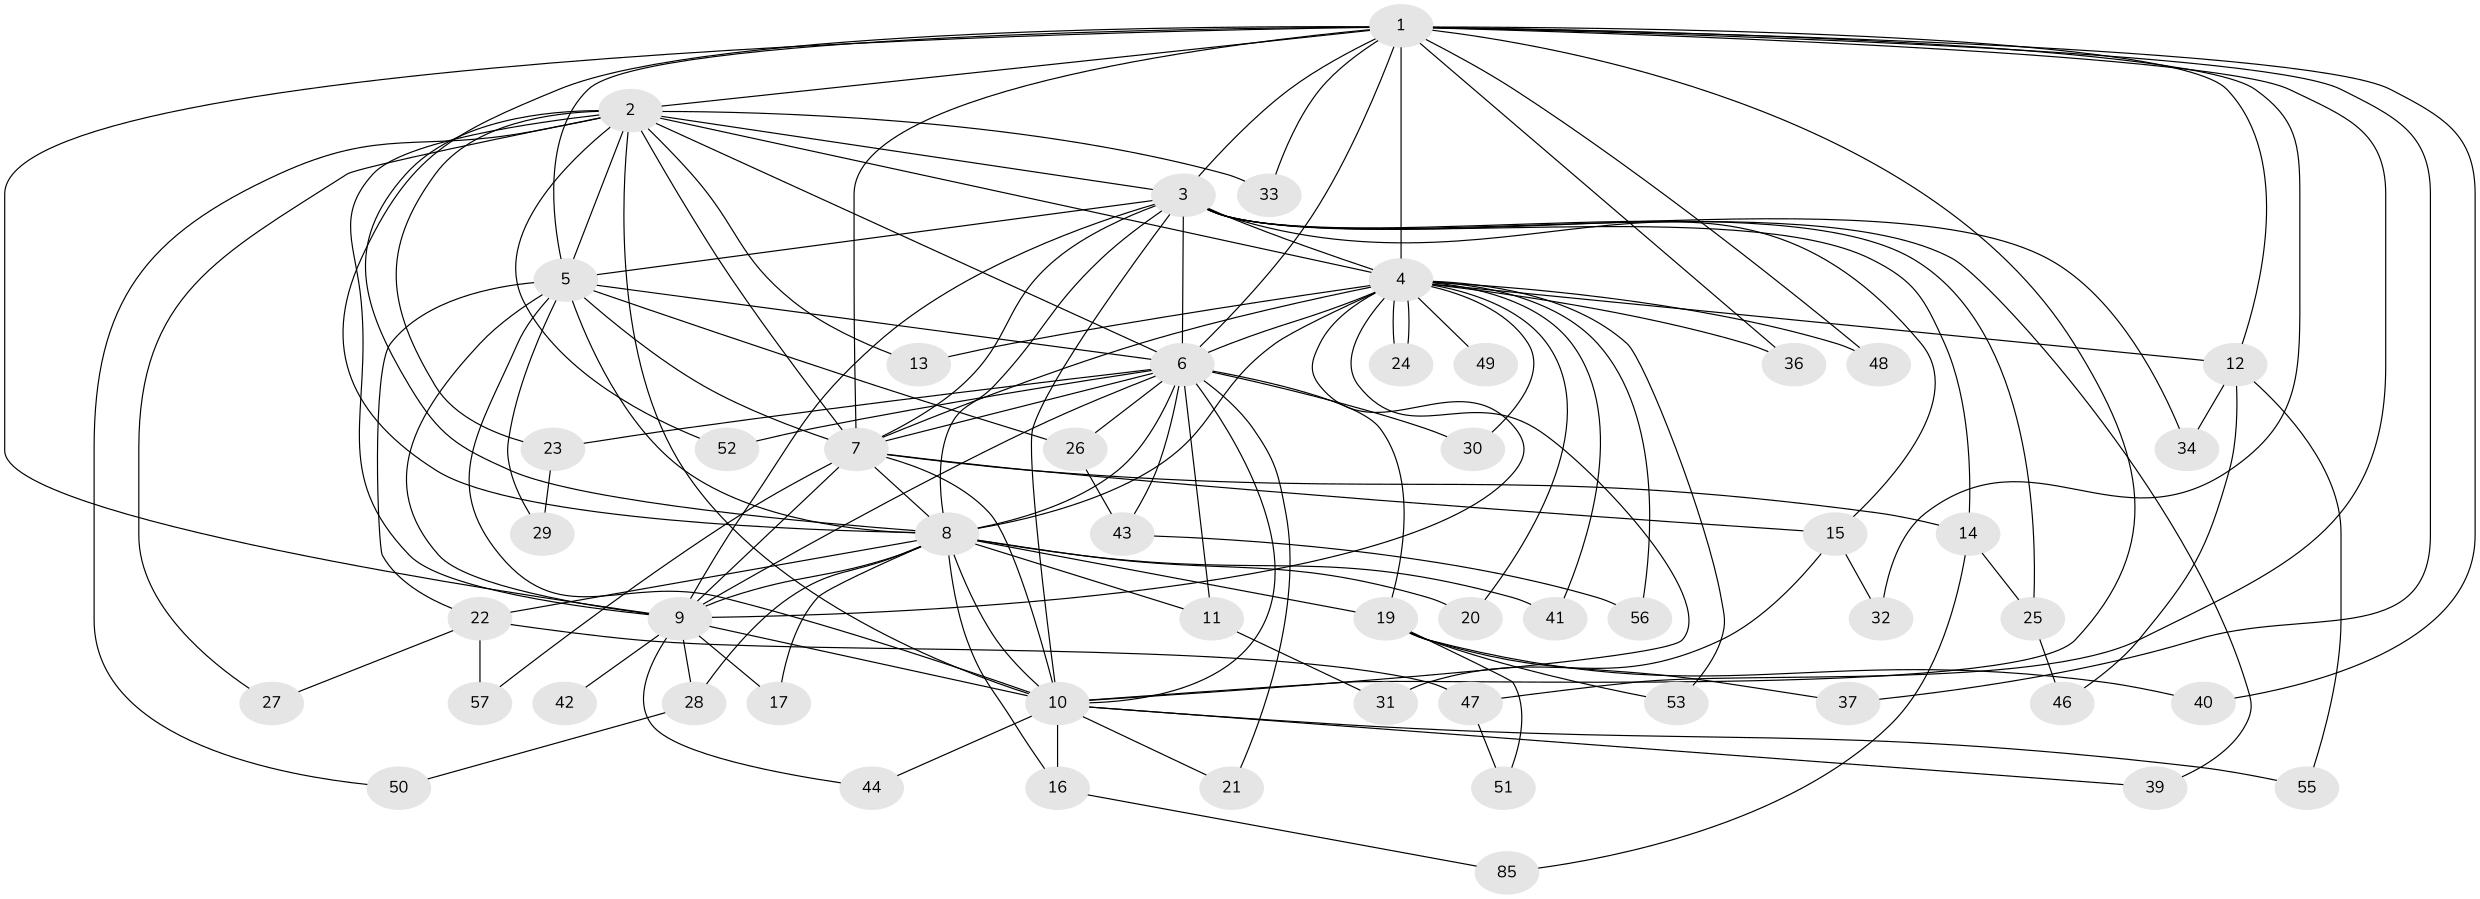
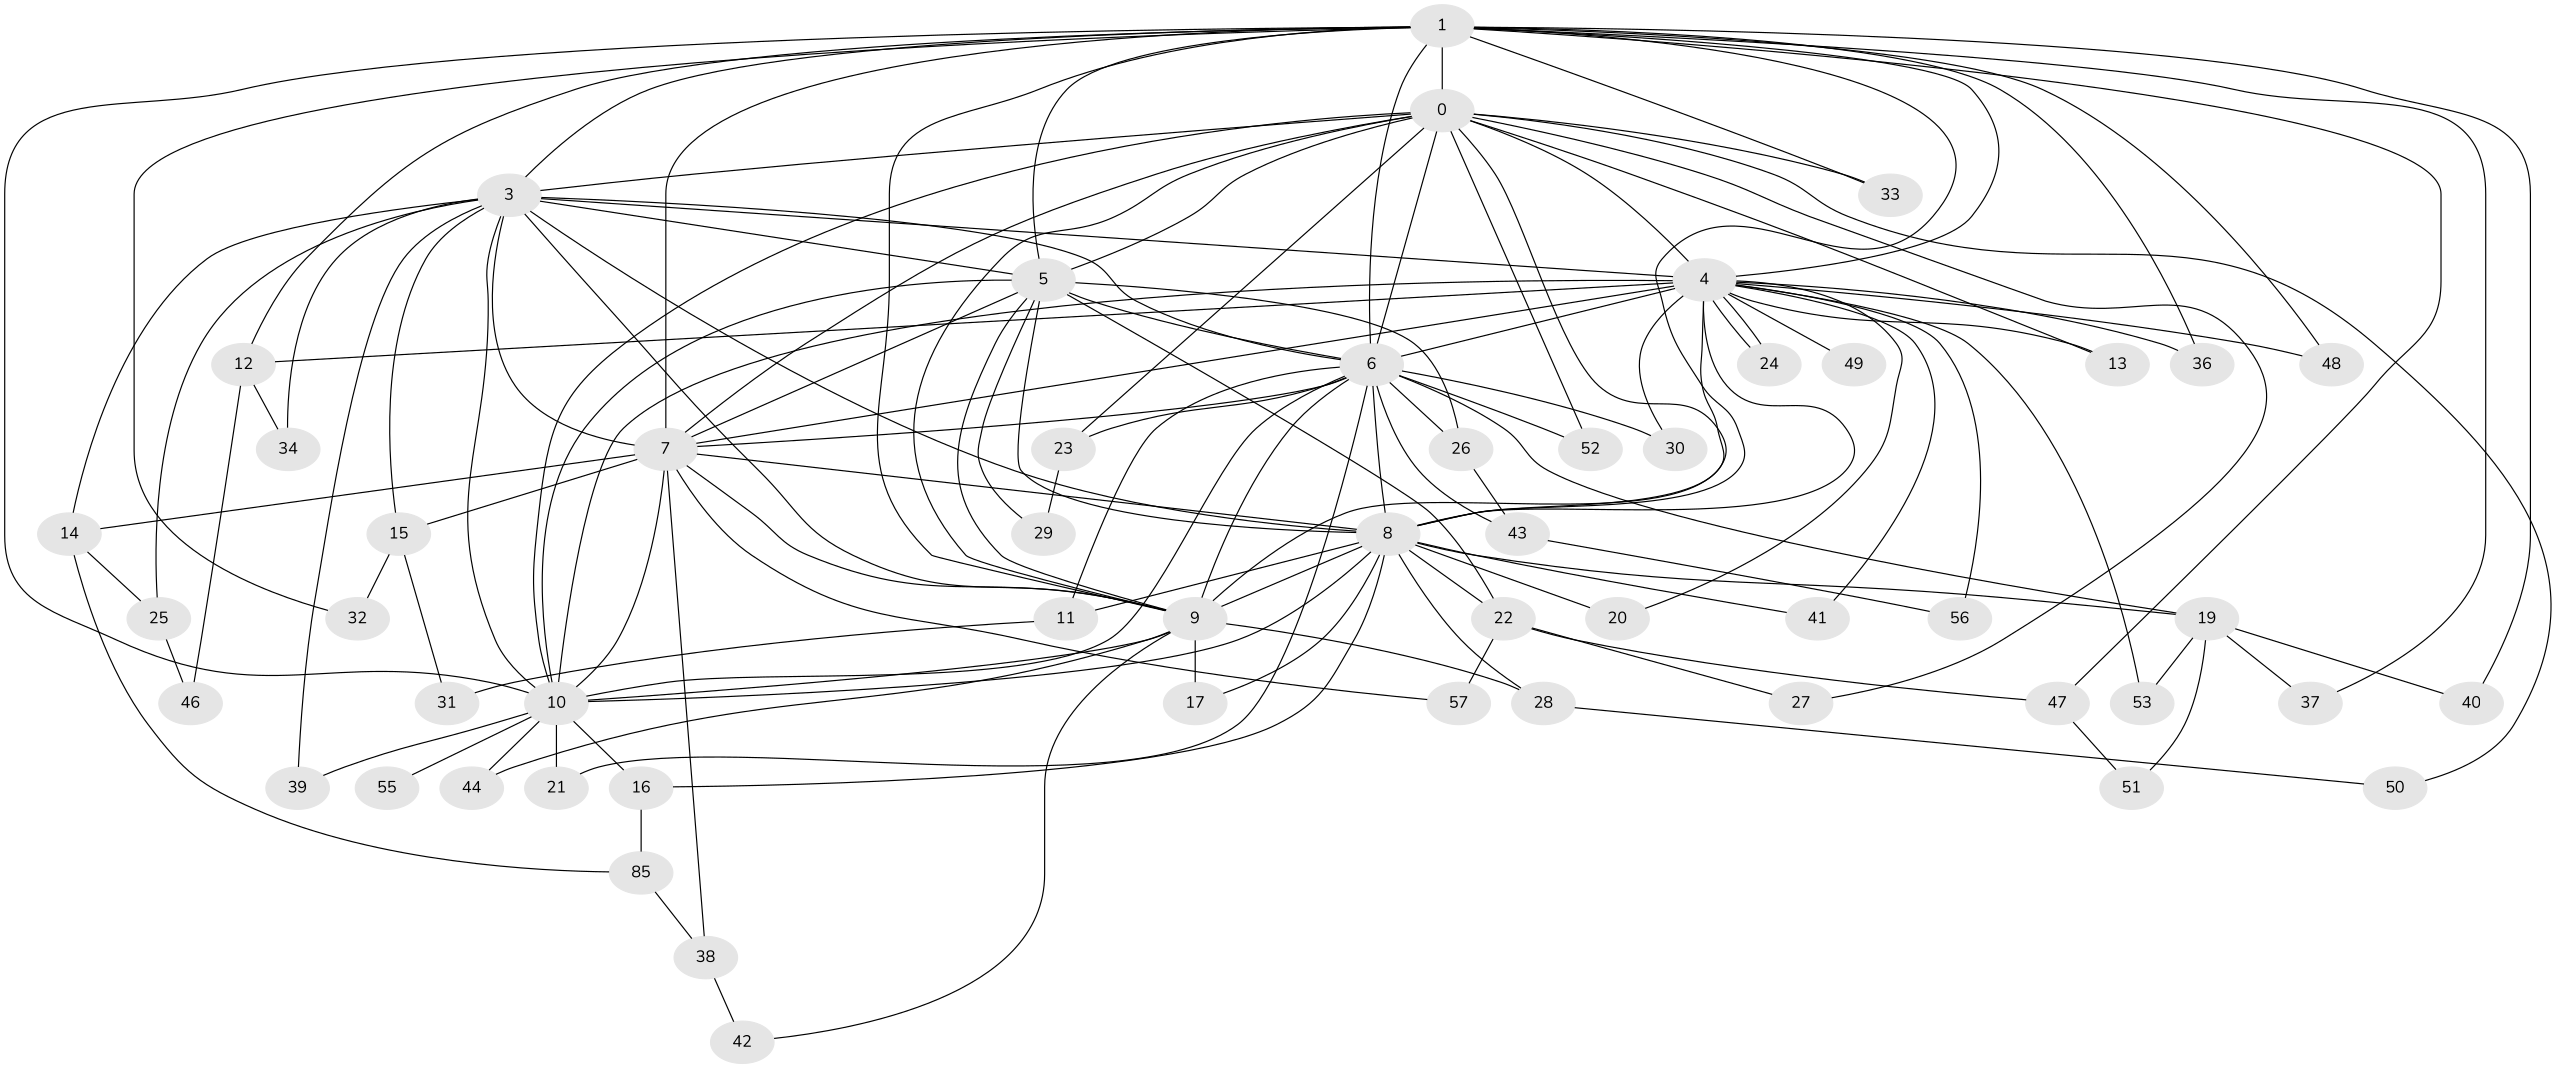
node "2": label "2" -> "0"
edge "12" -- "55": removed
node "38": added
